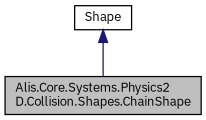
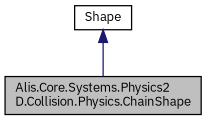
node "Alis.Core.Systems.Physics2 D.Collision.Shapes.ChainShape": label "Alis.Core.Systems.Physics2 D.Collision.Shapes.ChainShape" -> "Alis.Core.Systems.Physics2 D.Collision.Physics.ChainShape"
